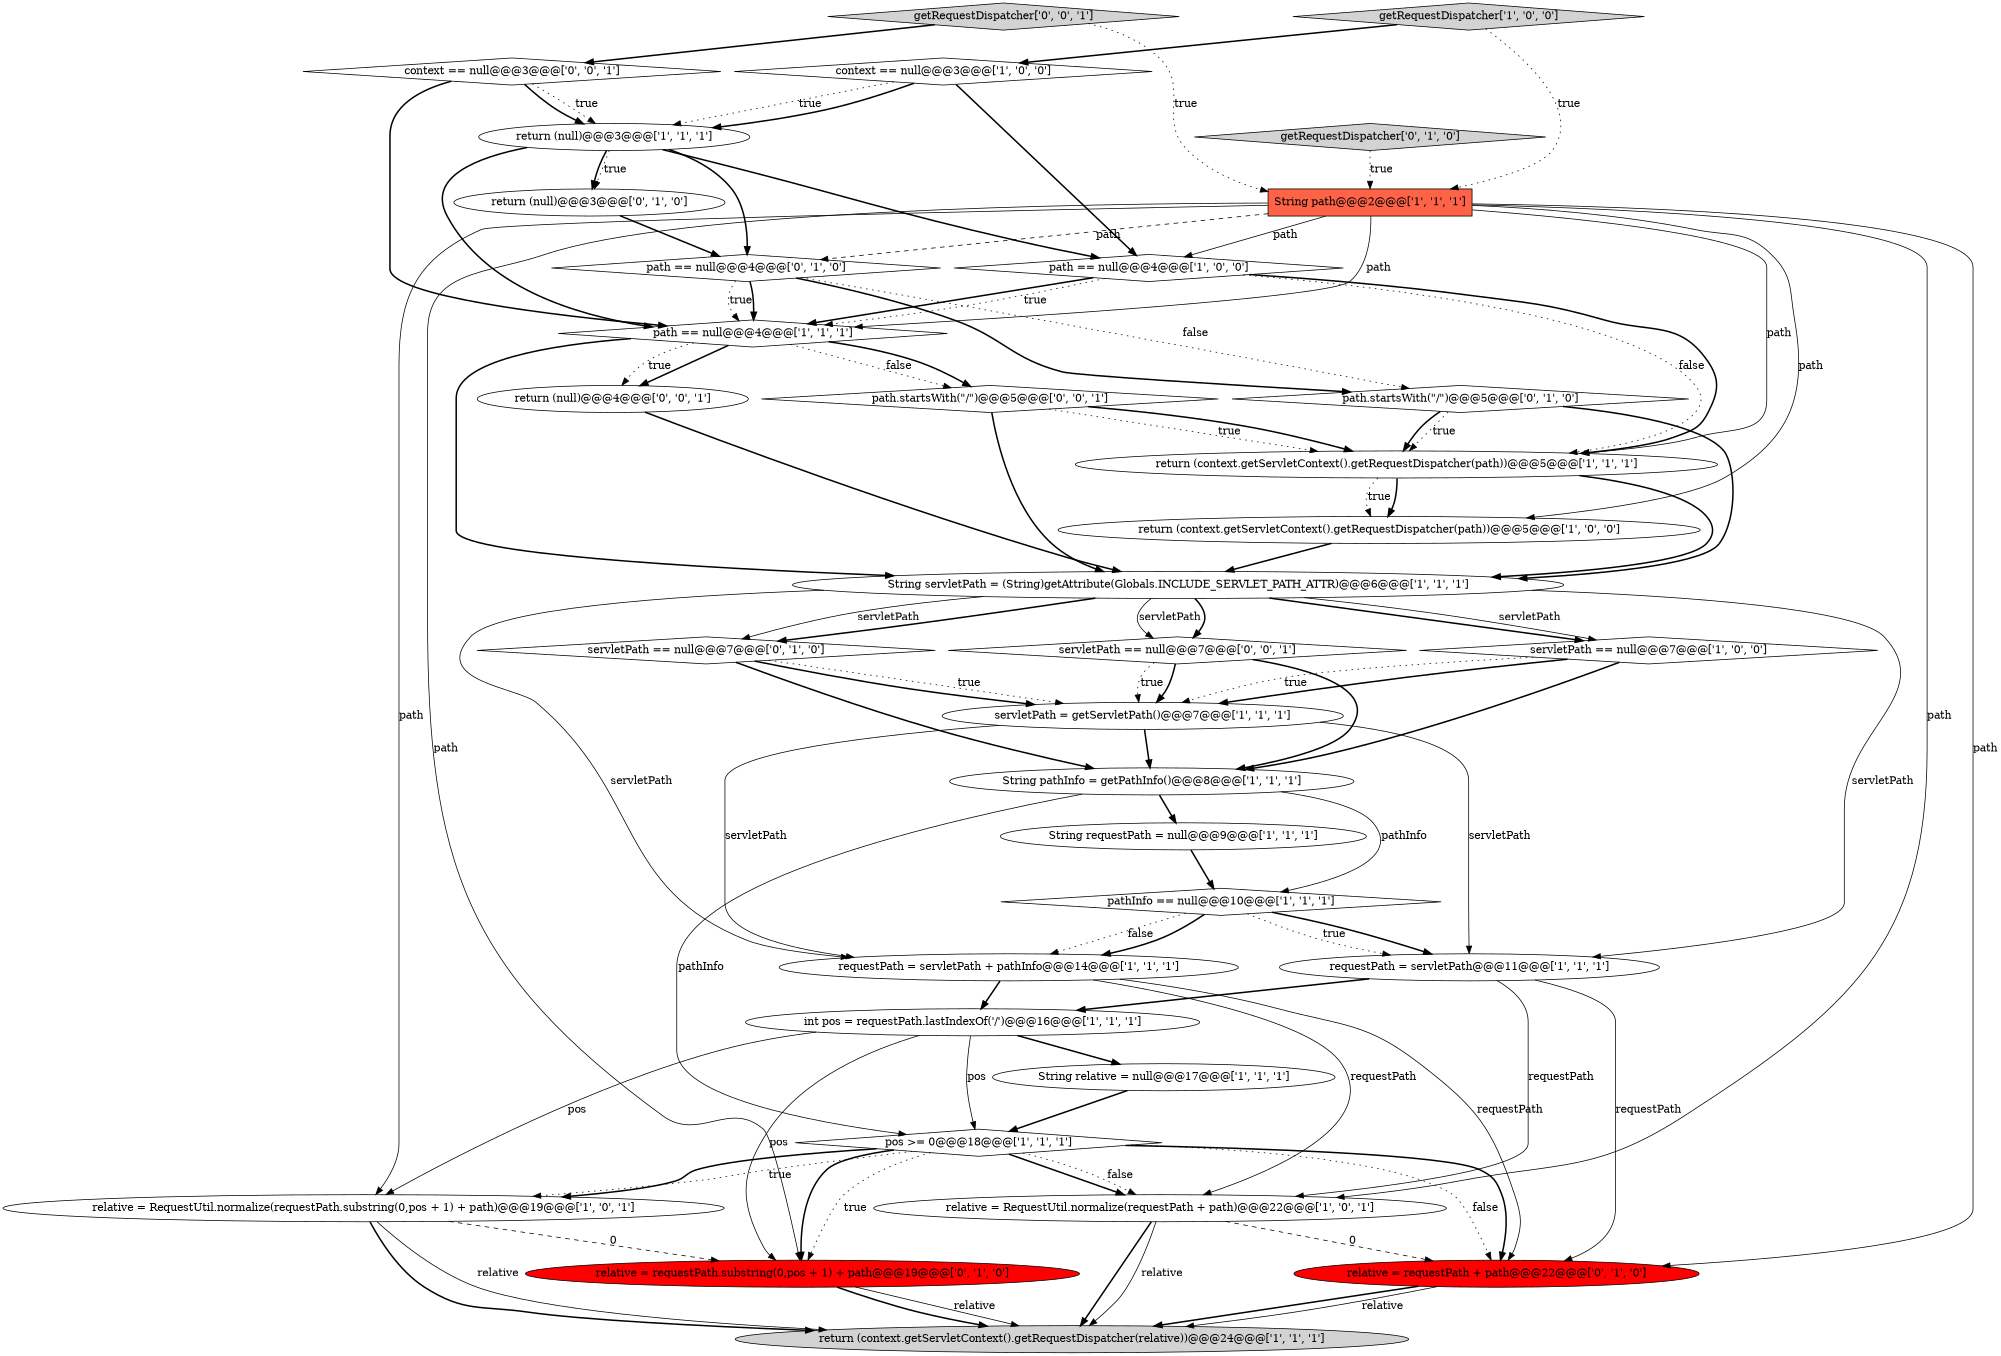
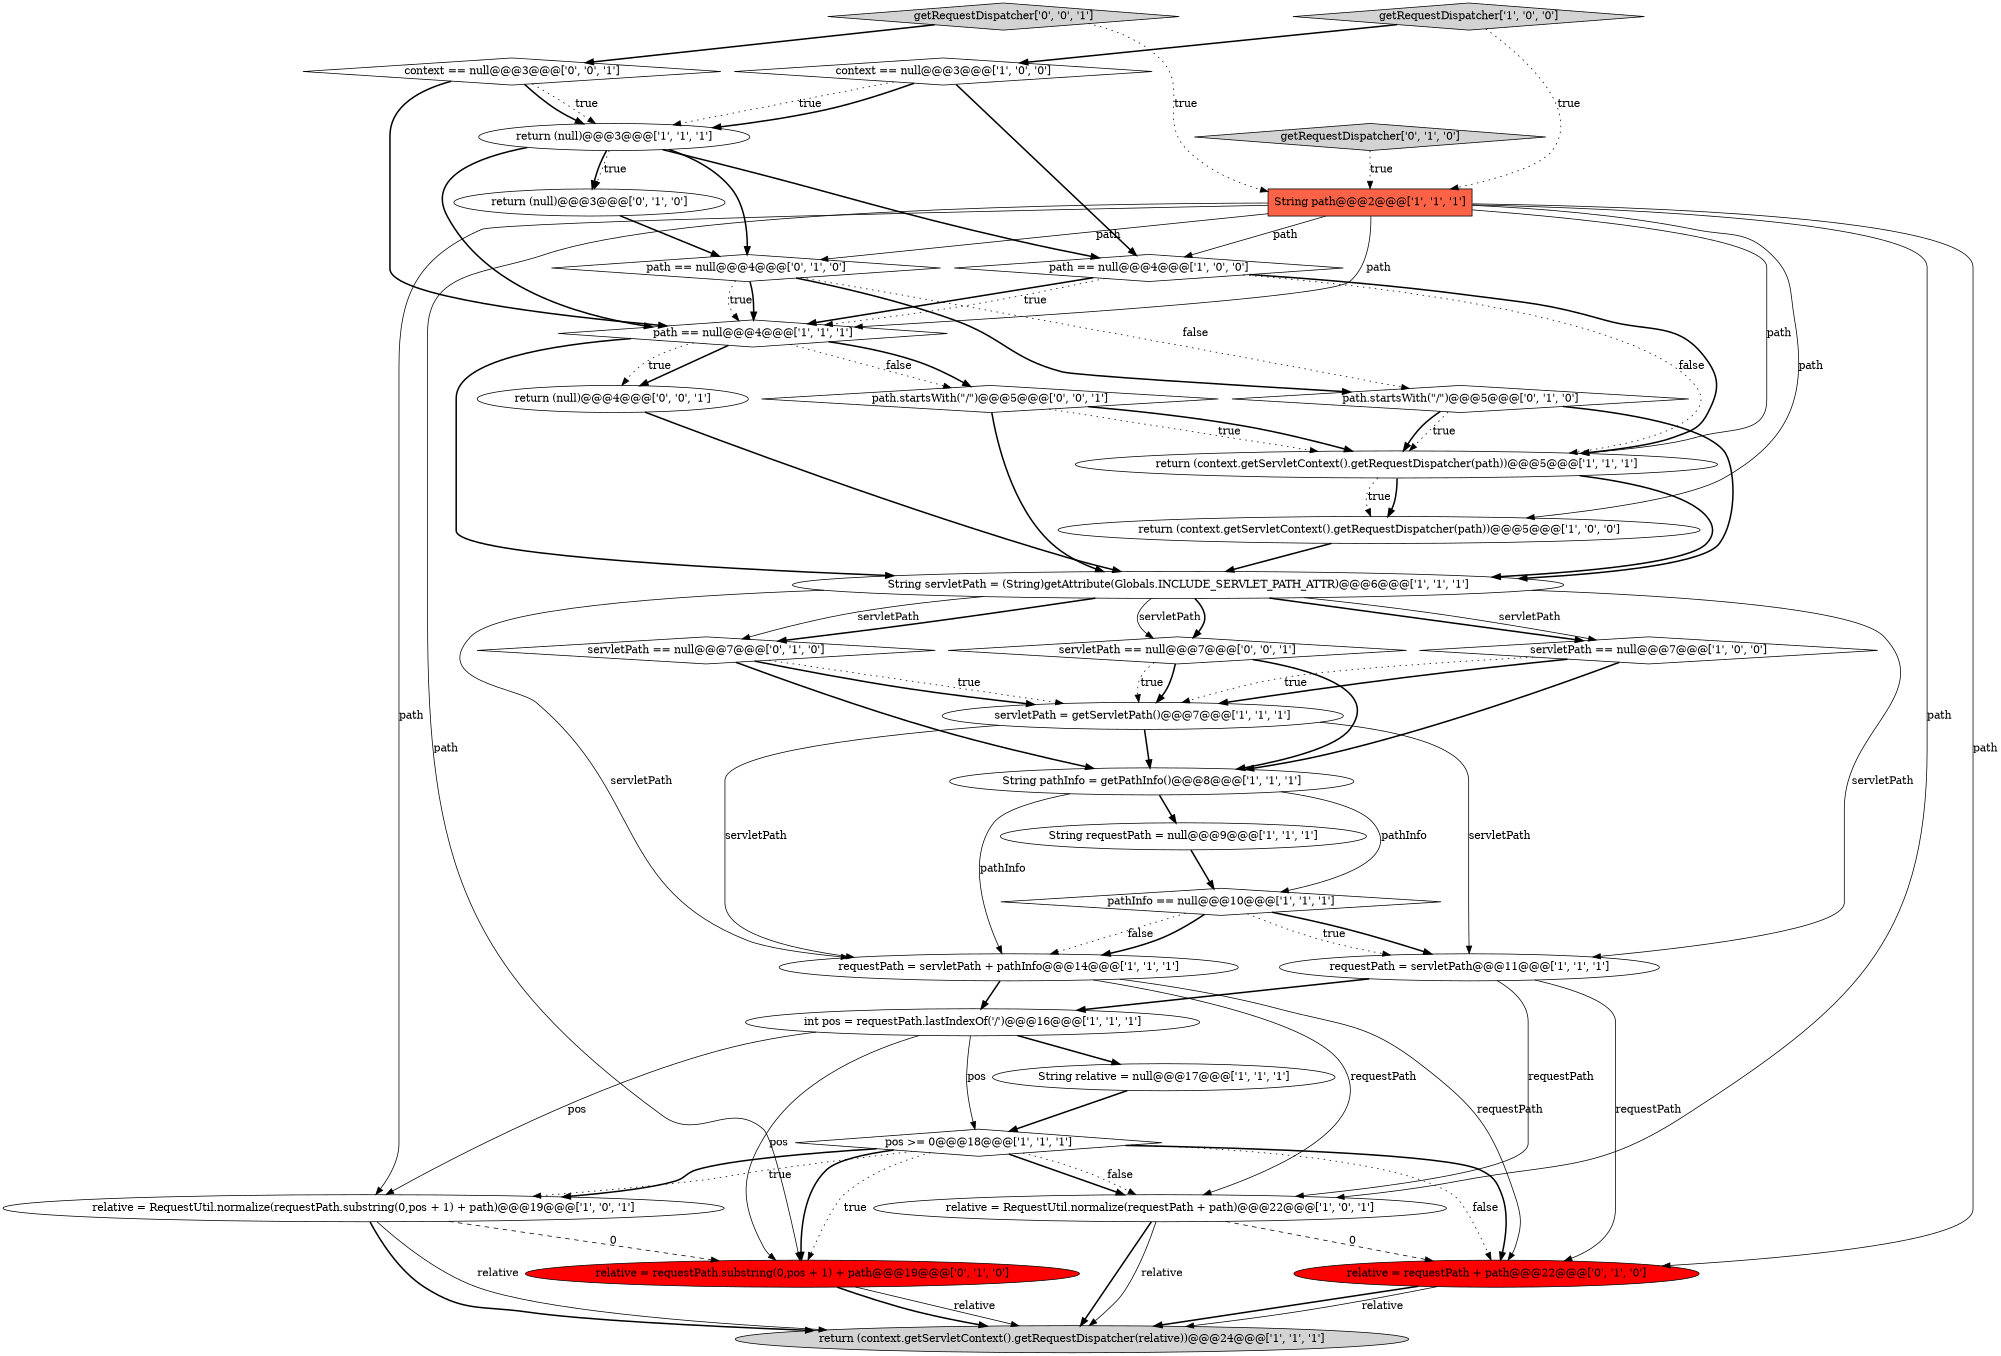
edge "String path@@@2@@@['1', '1', '1']" -> "path == null@@@4@@@['0', '1', '0']": style dashed -> solid
edge "String pathInfo = getPathInfo()@@@8@@@['1', '1', '1']" -> "pos >= 0@@@18@@@['1', '1', '1']": now "String pathInfo = getPathInfo()@@@8@@@['1', '1', '1']" -> "requestPath = servletPath + pathInfo@@@14@@@['1', '1', '1']"
